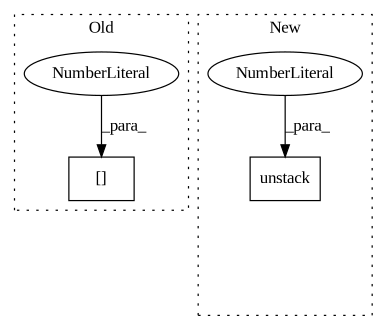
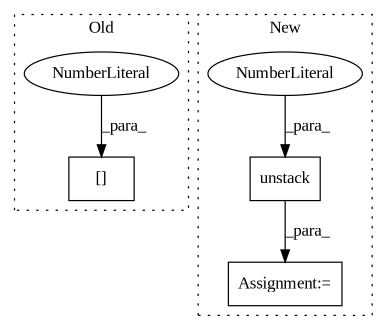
node "Assignment:=": added
